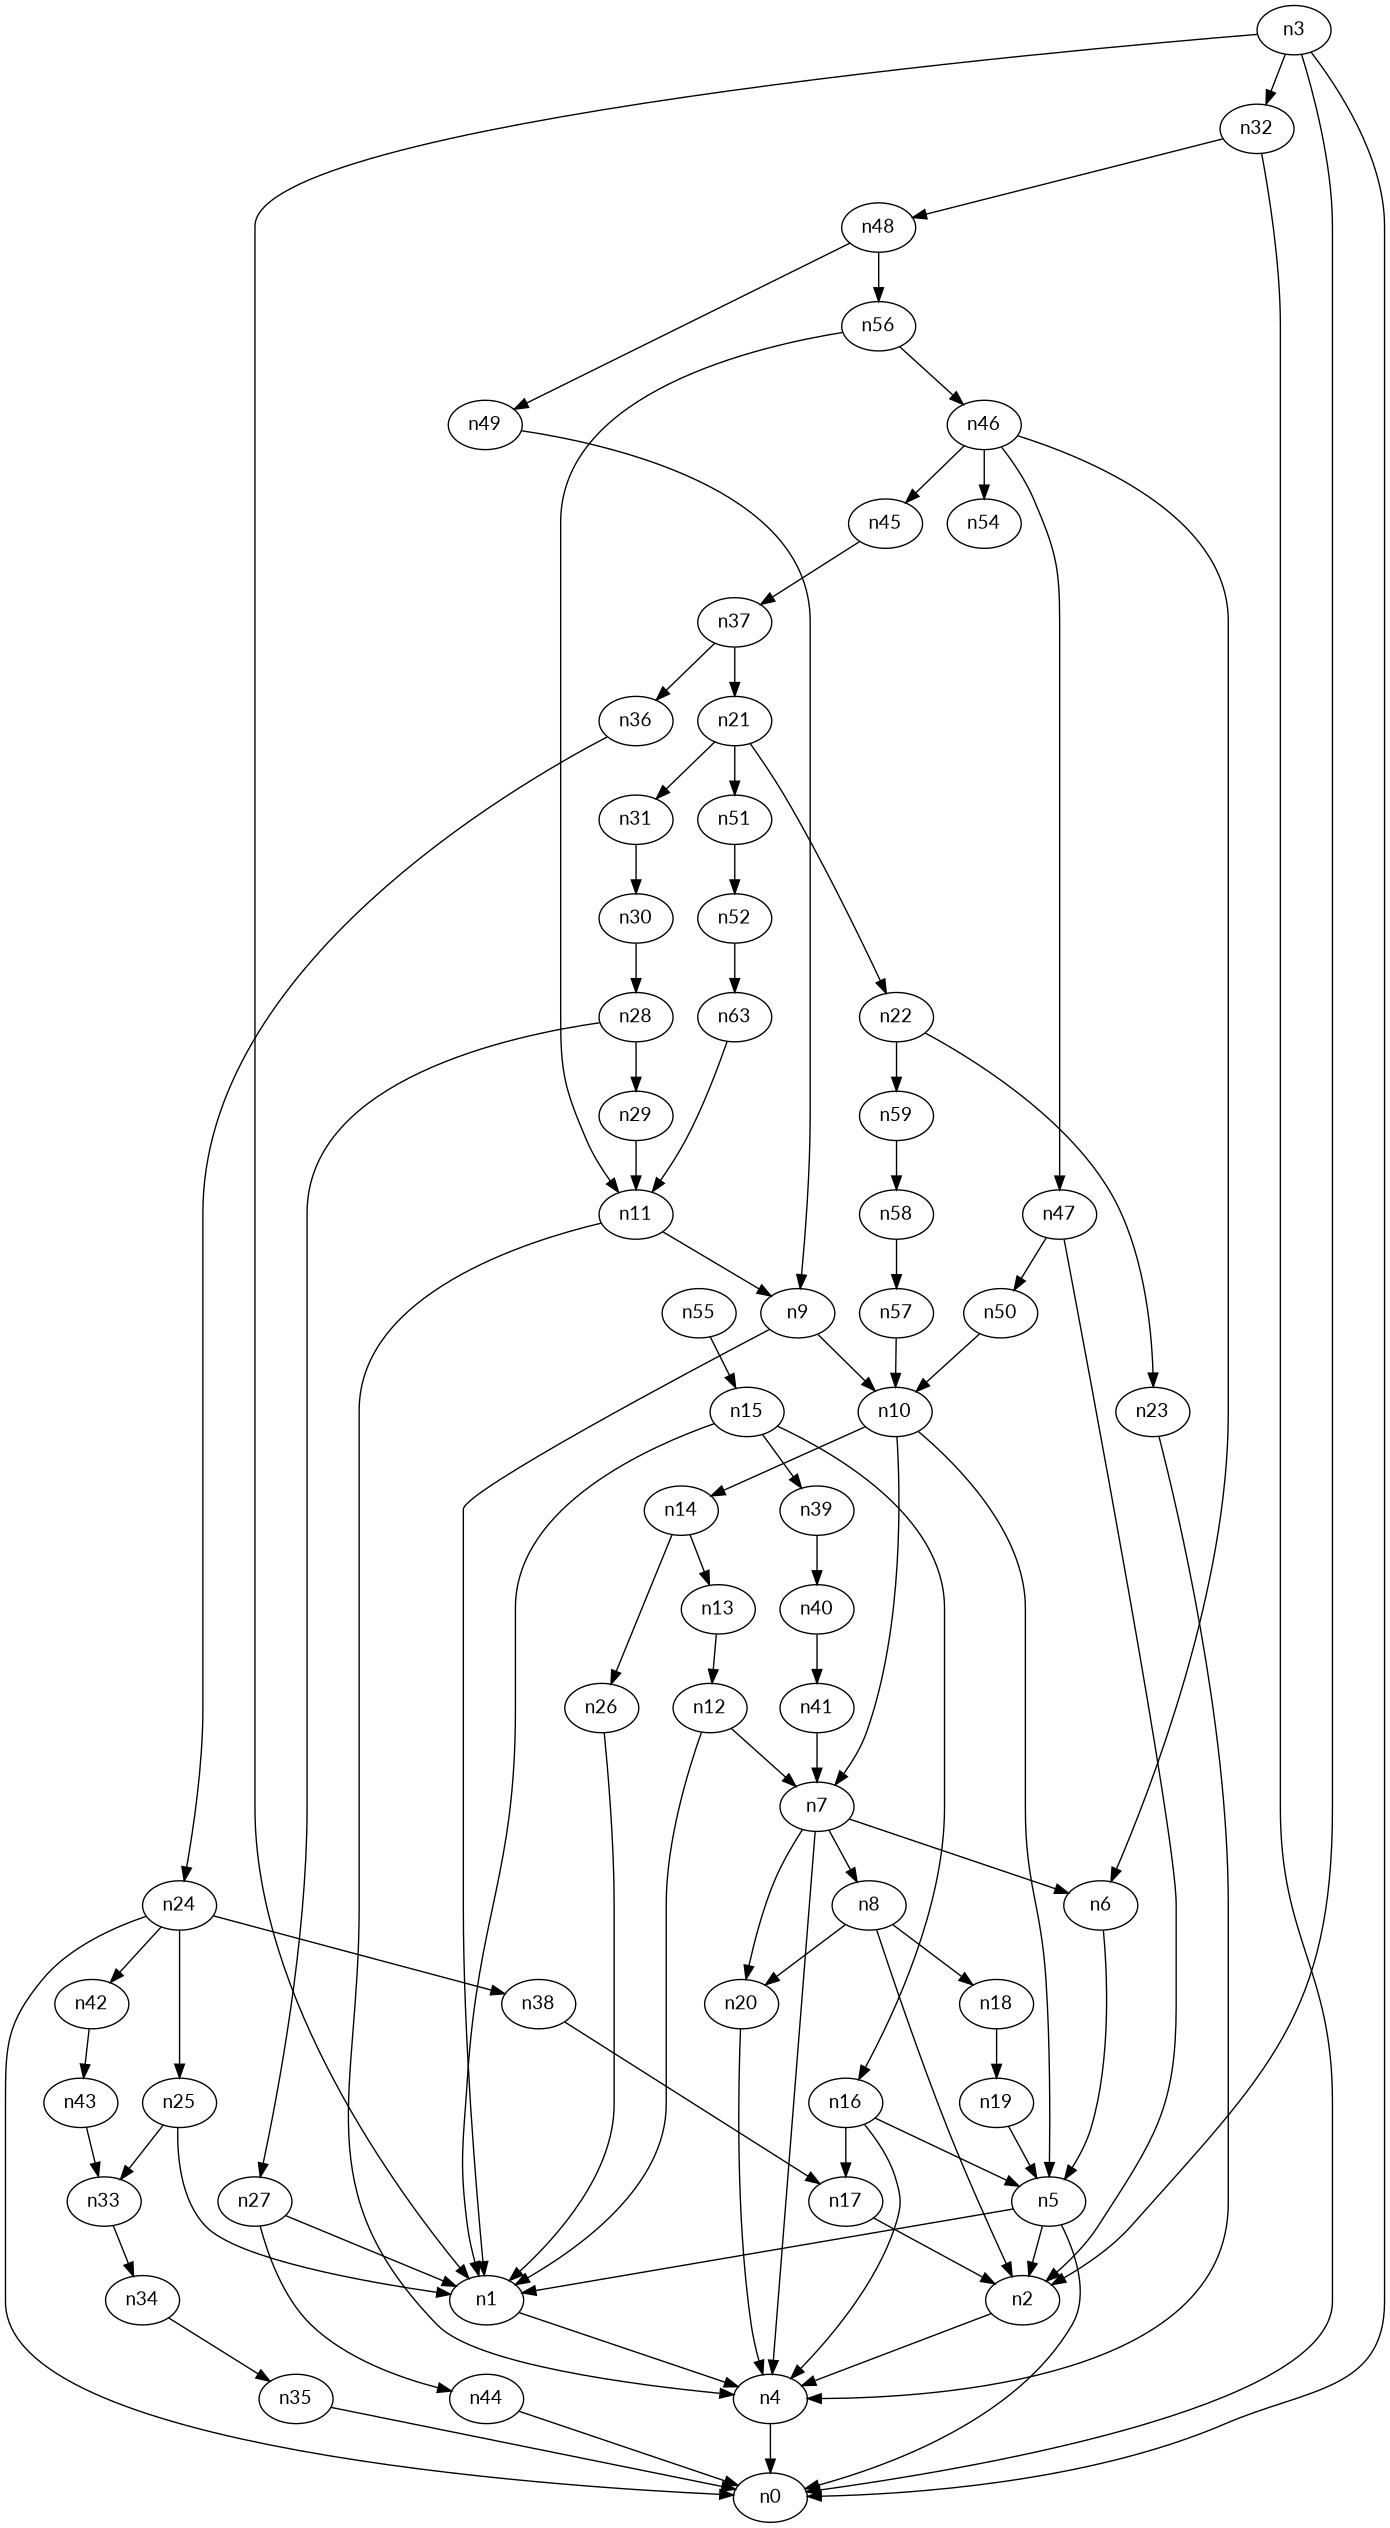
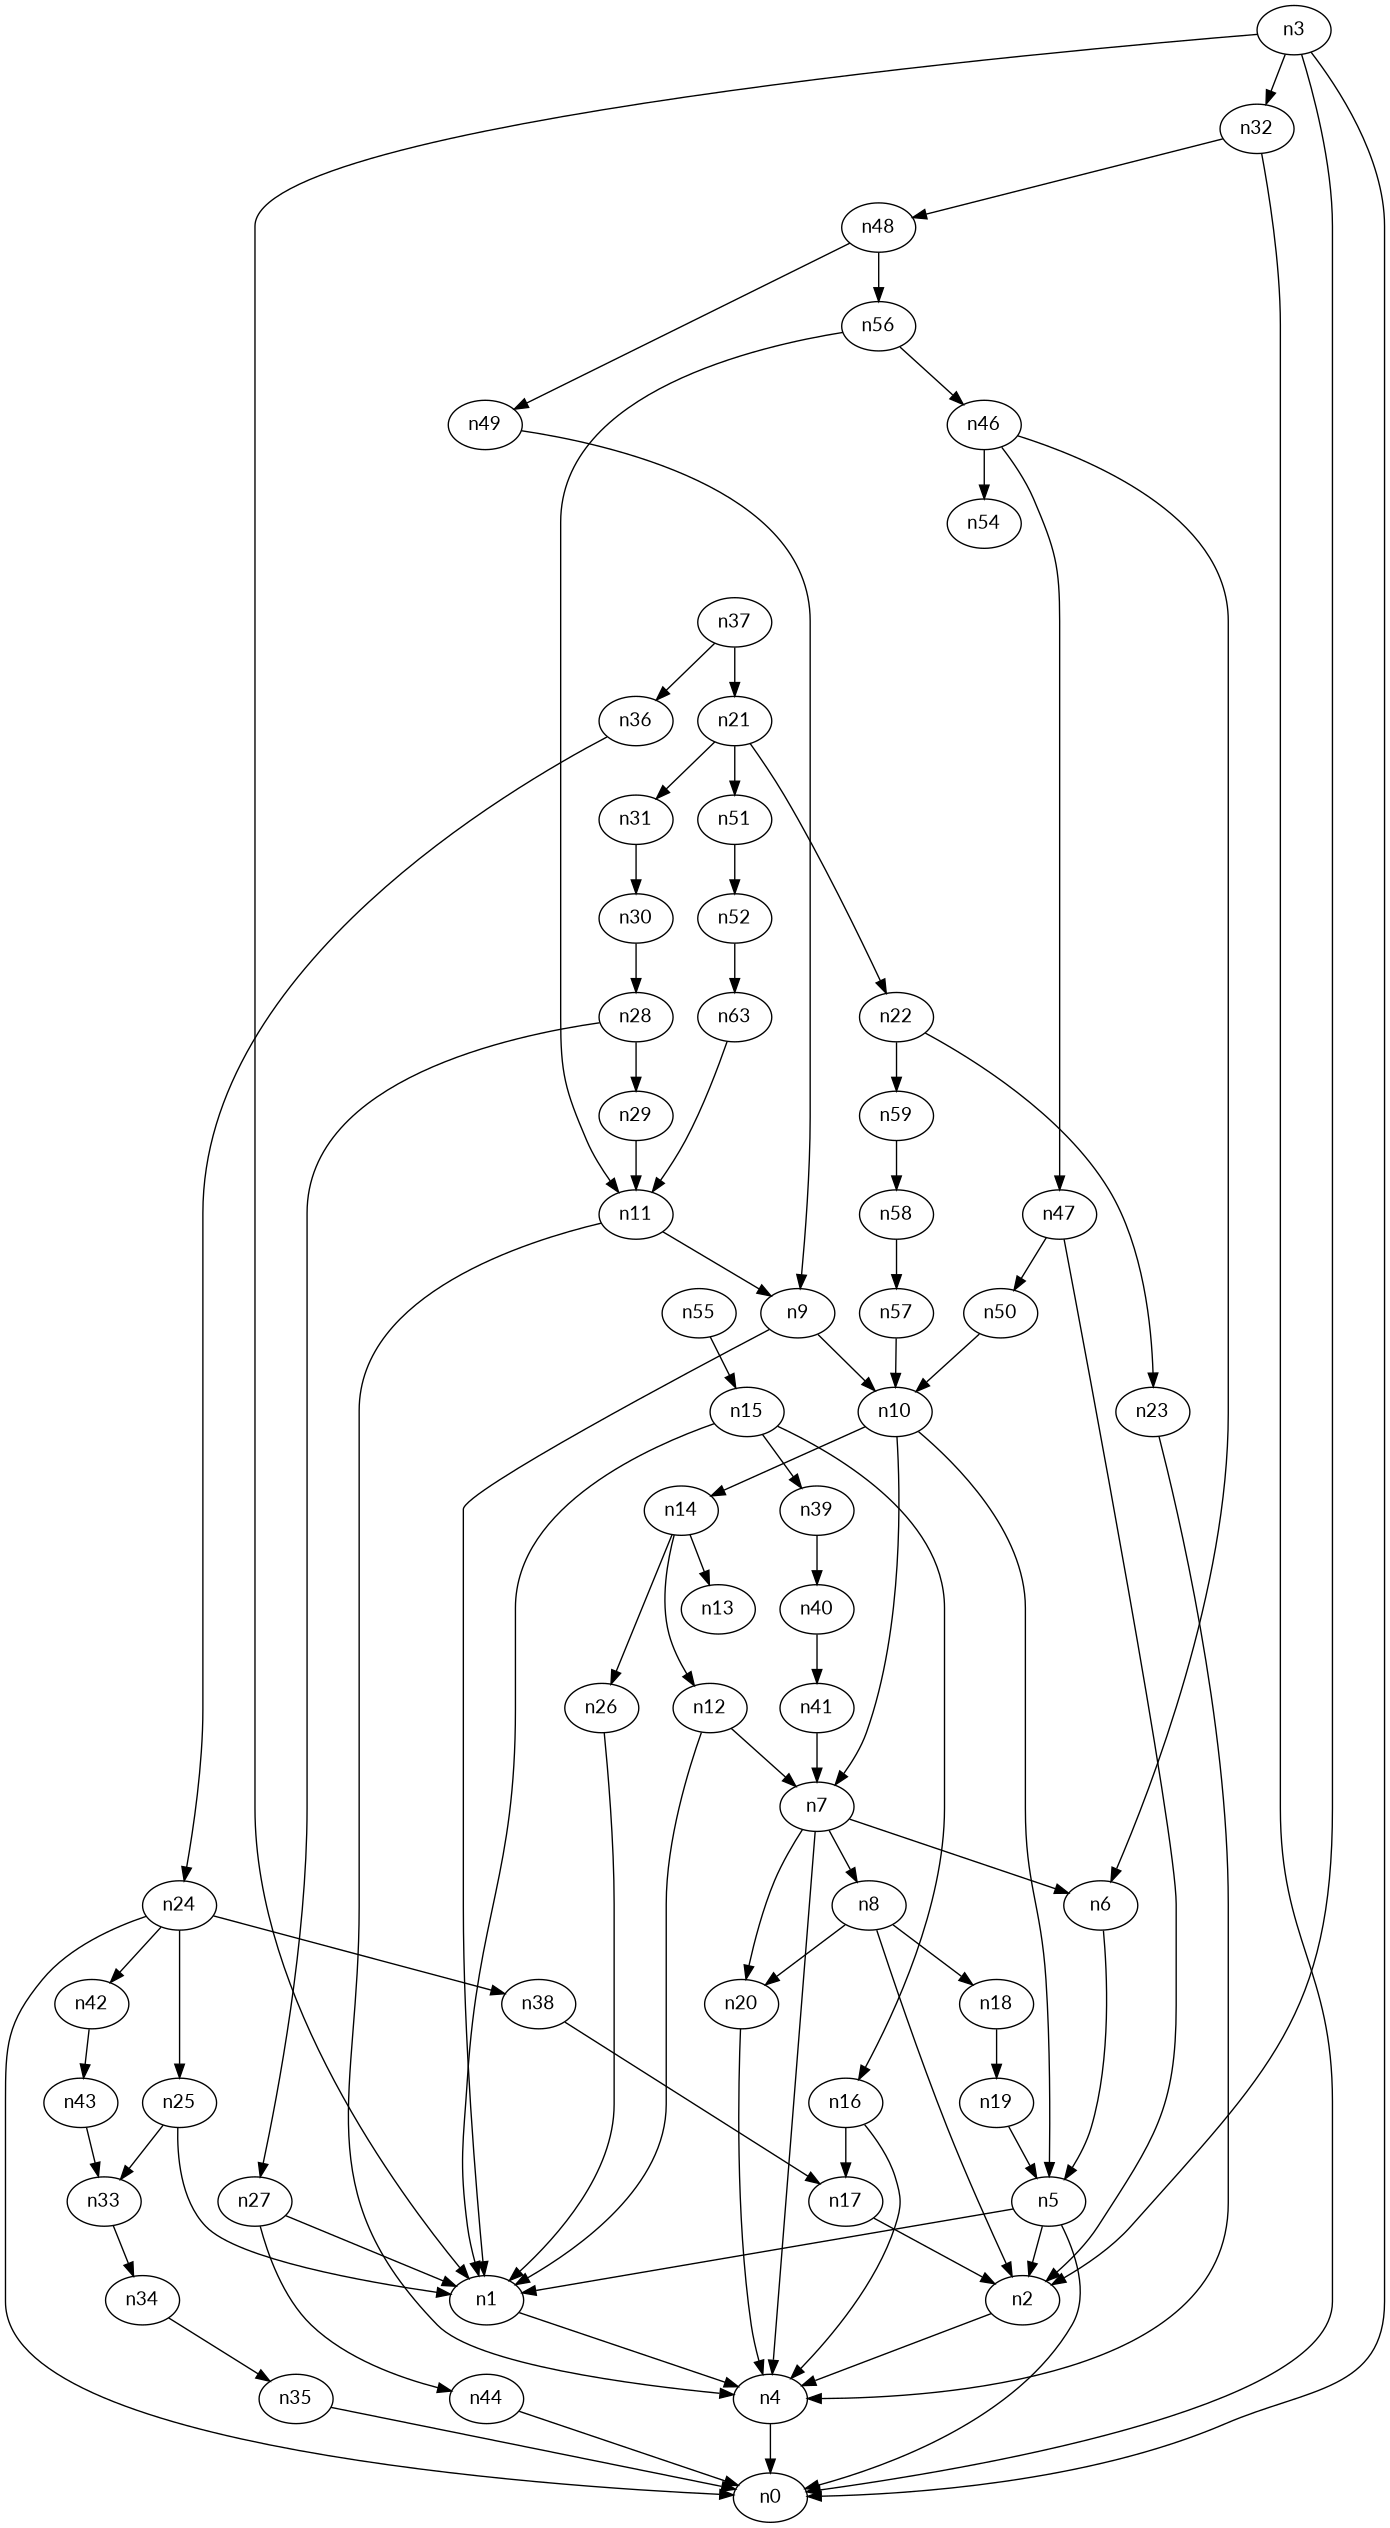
node "n45": removed
edge "n13" -> "n12": now "n14" -> "n12"
edge "n16" -> "n5": removed
